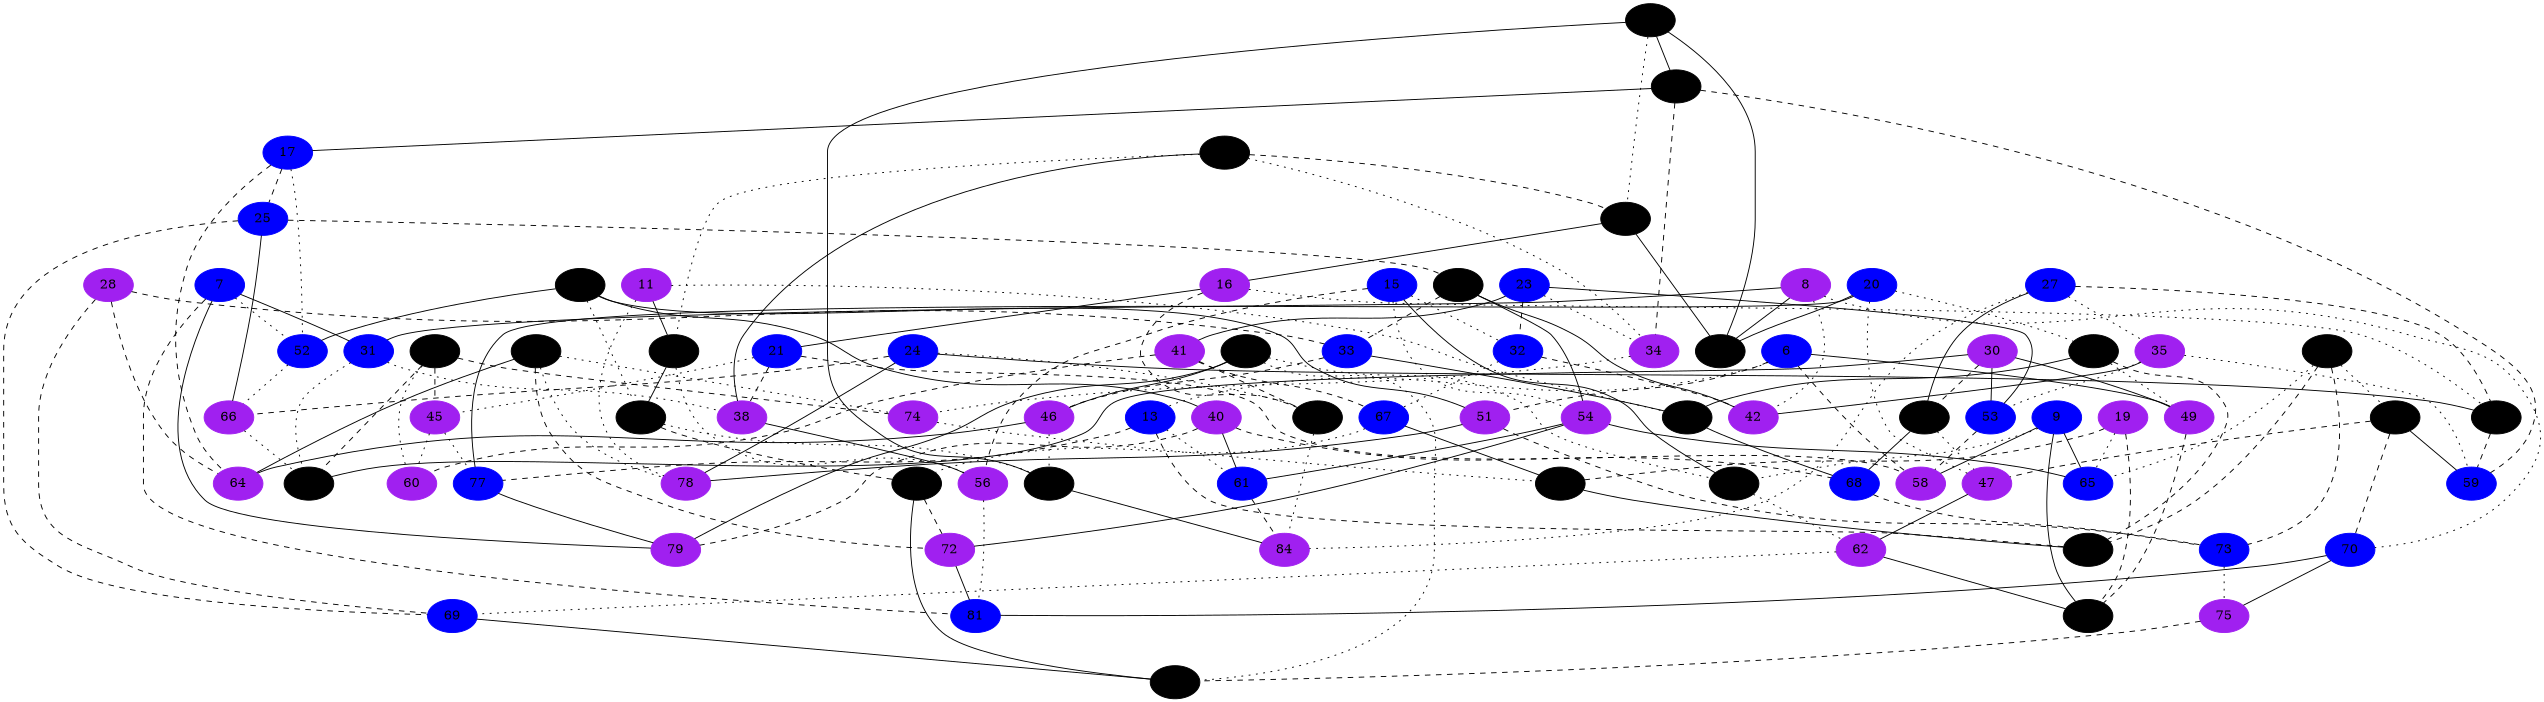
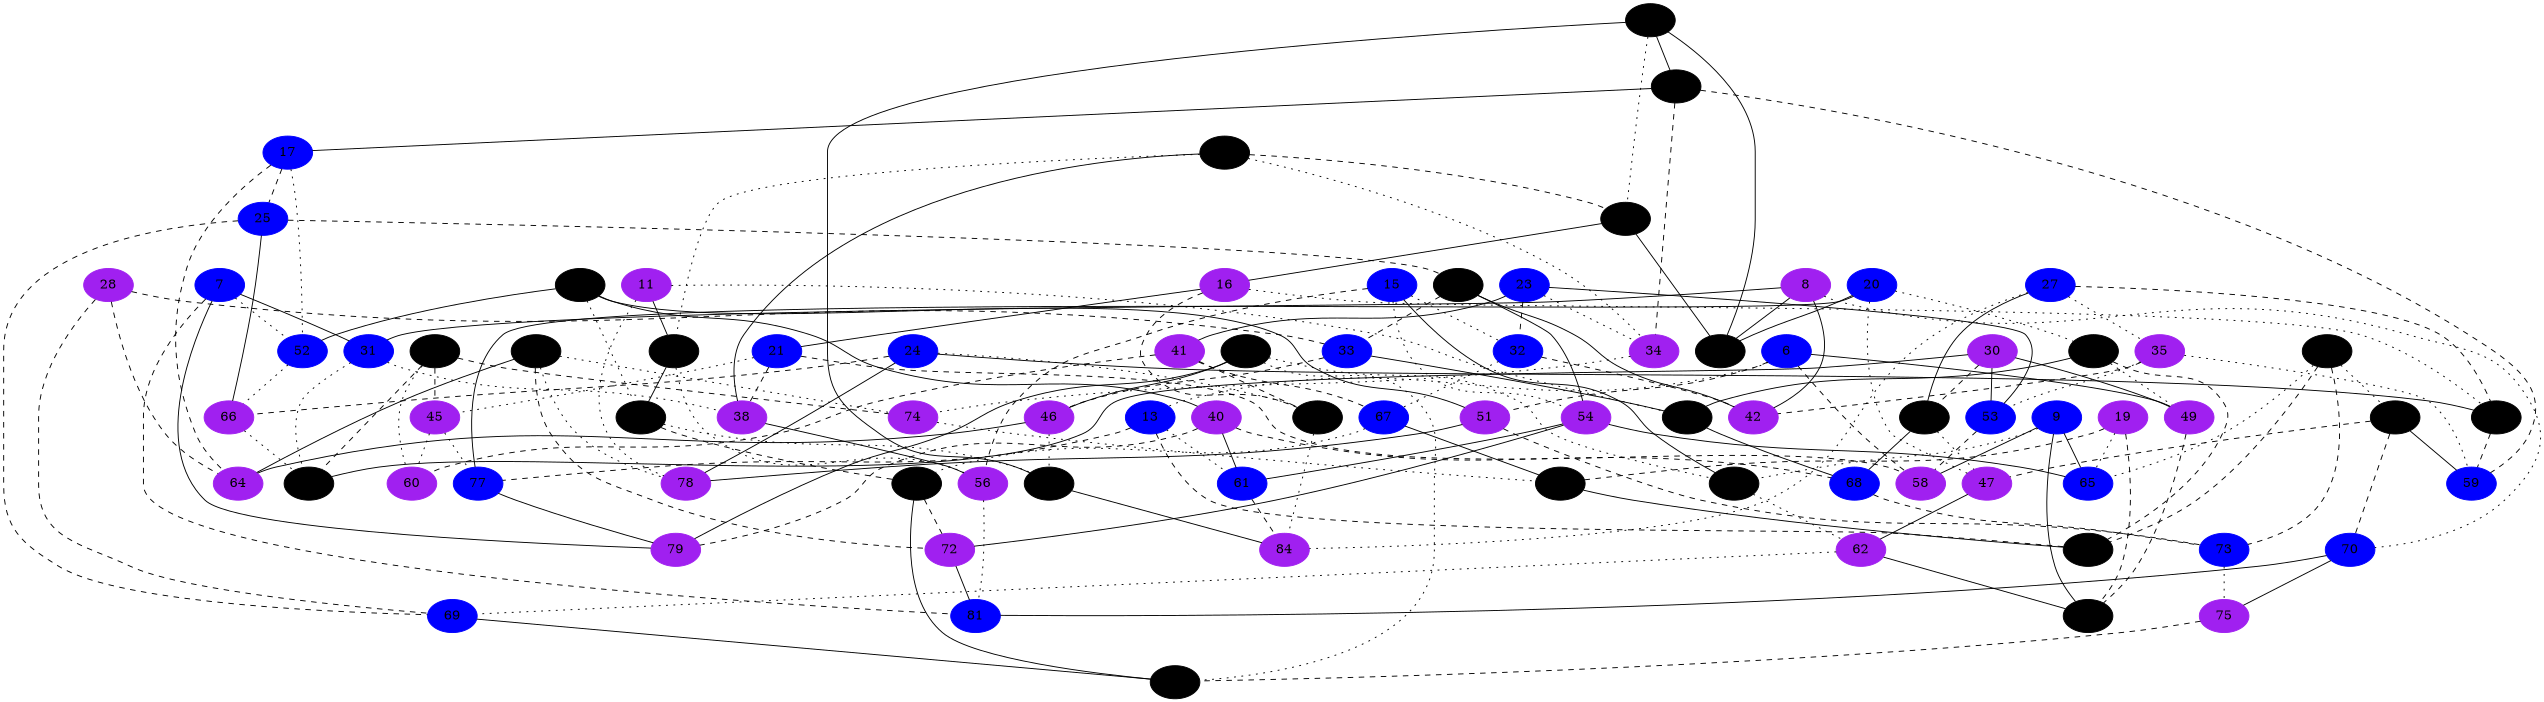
edge "8" -- "42": style dotted -> solid
edge "35" -- "42": style solid -> dashed
